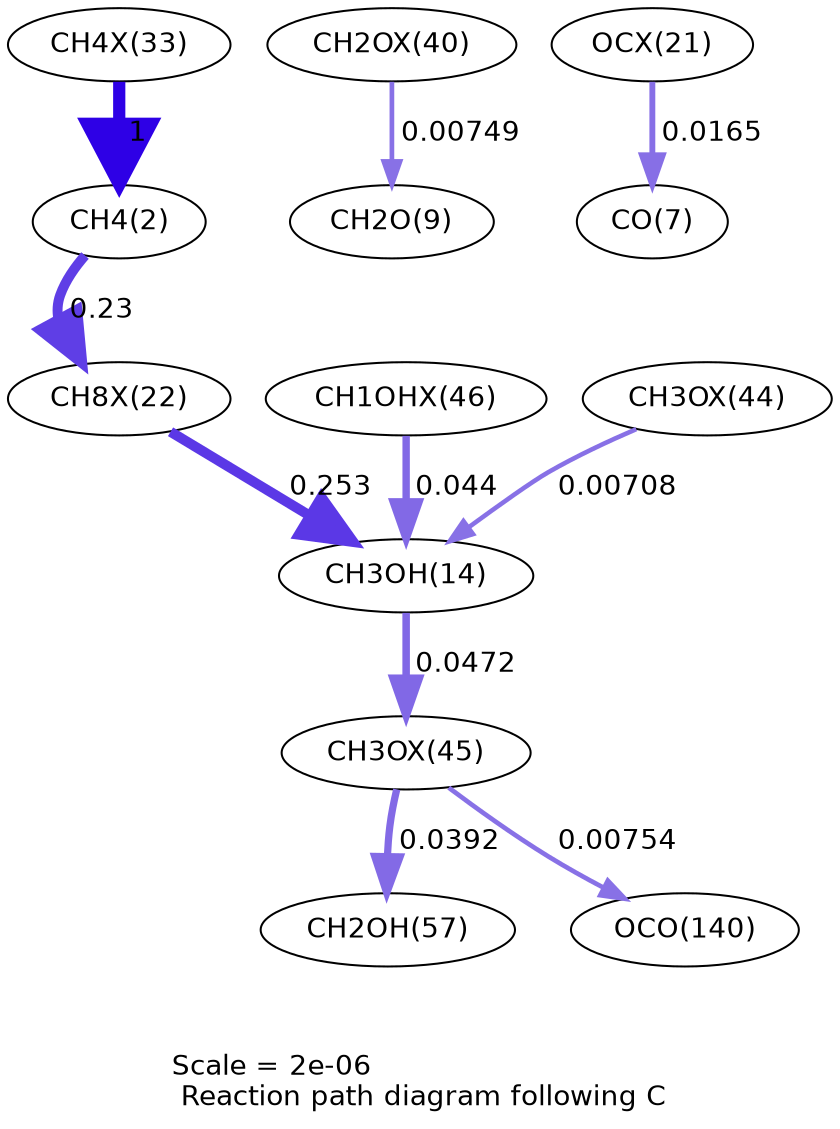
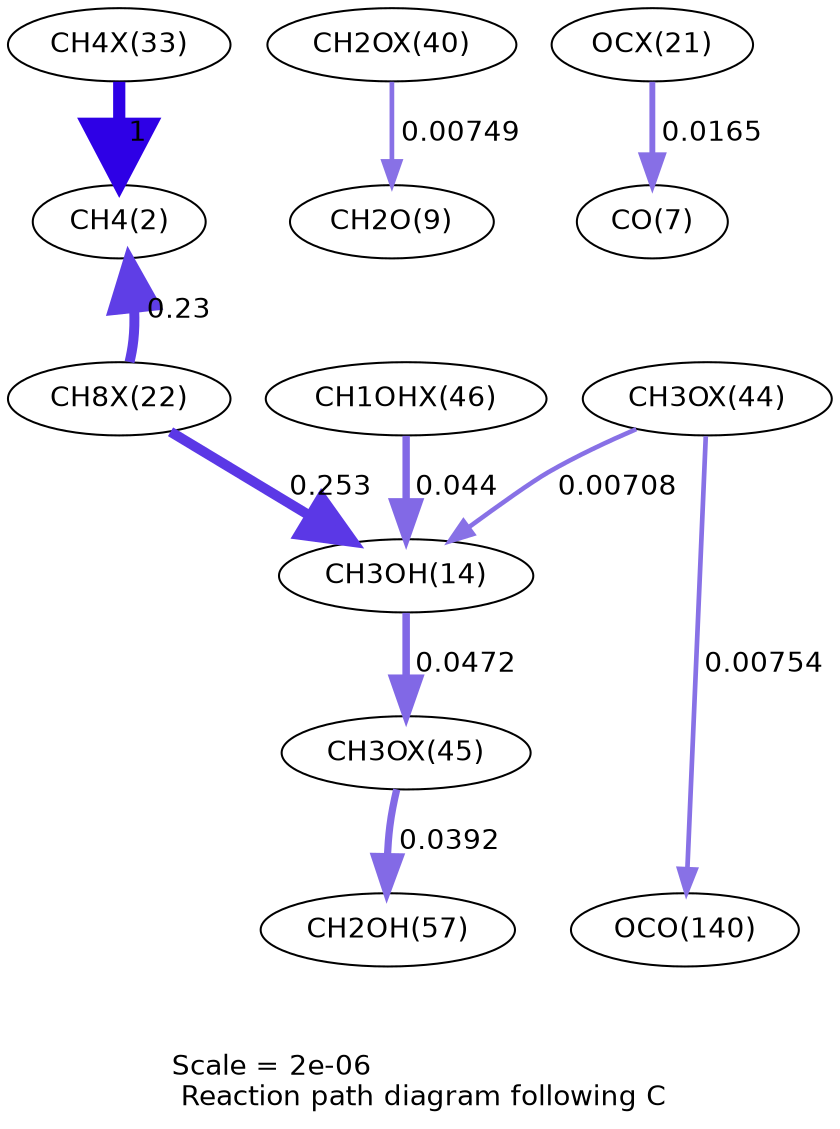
edge "CH4(2)" -> "CH8X(22)": reversed
edge "CH3OX(45)" -> "OCO(140)": now "CH3OX(44)" -> "OCO(140)"
